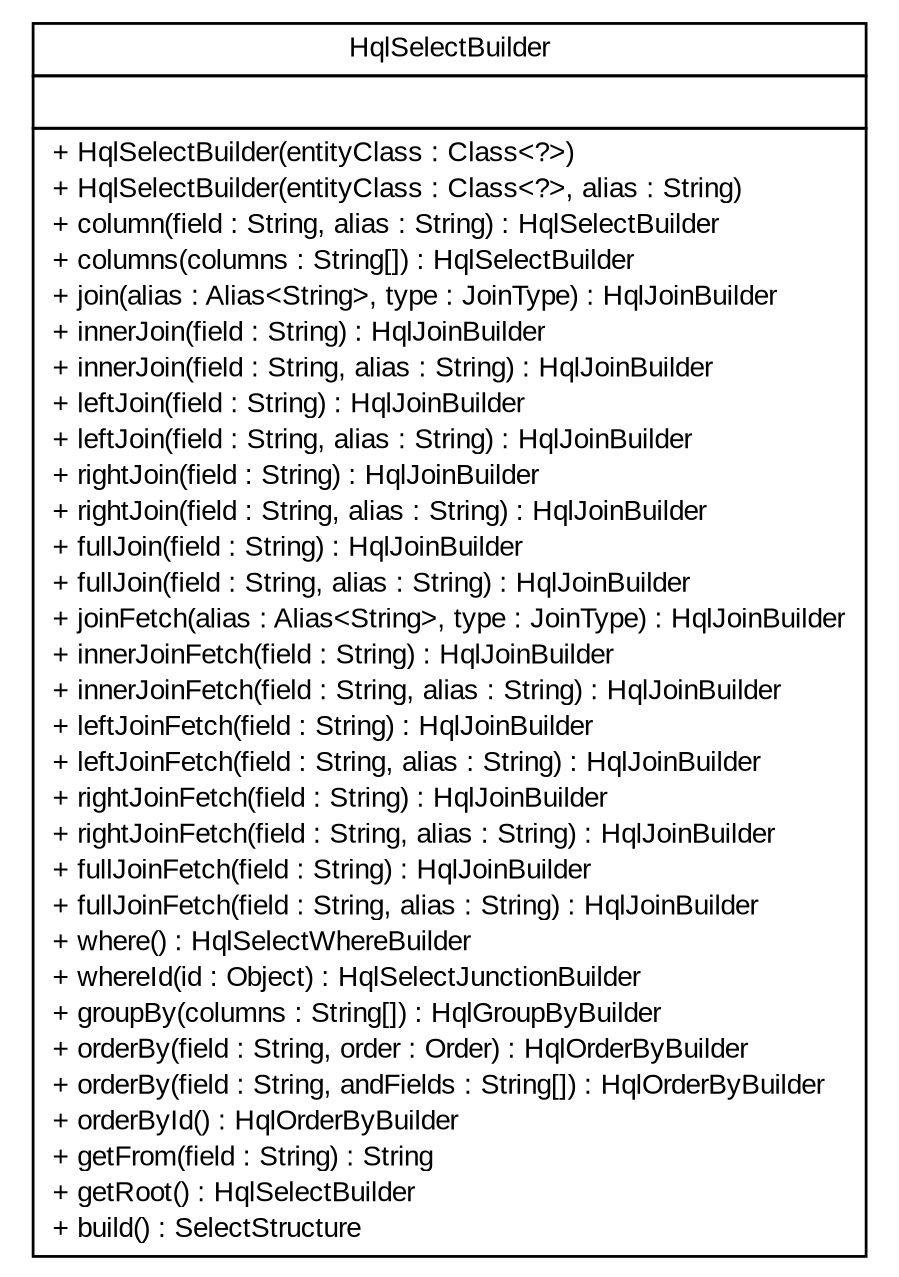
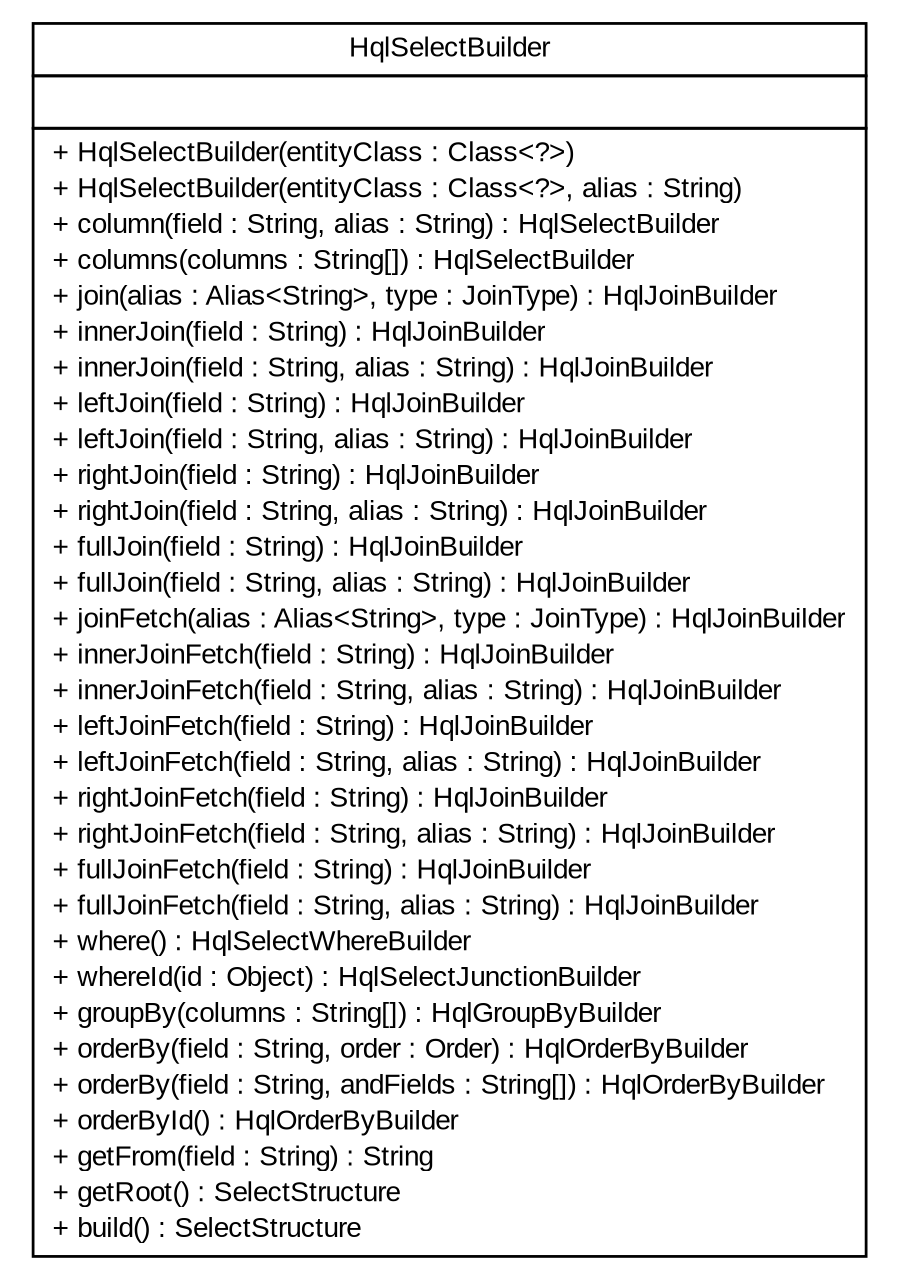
node "HqlSelectBuilder": text "+ getRoot() : HqlSelectBuilder" -> "+ getRoot() : SelectStructure"
